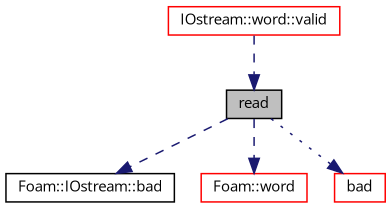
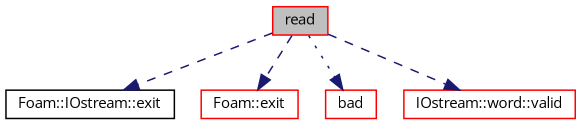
edge "IOstream::word::valid" -> "read": reversed
node "read": color black -> red
node "Foam::IOstream::bad": label "Foam::IOstream::bad" -> "Foam::IOstream::exit"
node "Foam::word": label "Foam::word" -> "Foam::exit"
